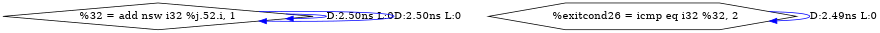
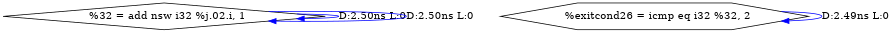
node "%32 = add nsw i32 %j.52.i, 1": label "%32 = add nsw i32 %j.52.i, 1" -> "%32 = add nsw i32 %j.02.i, 1"
